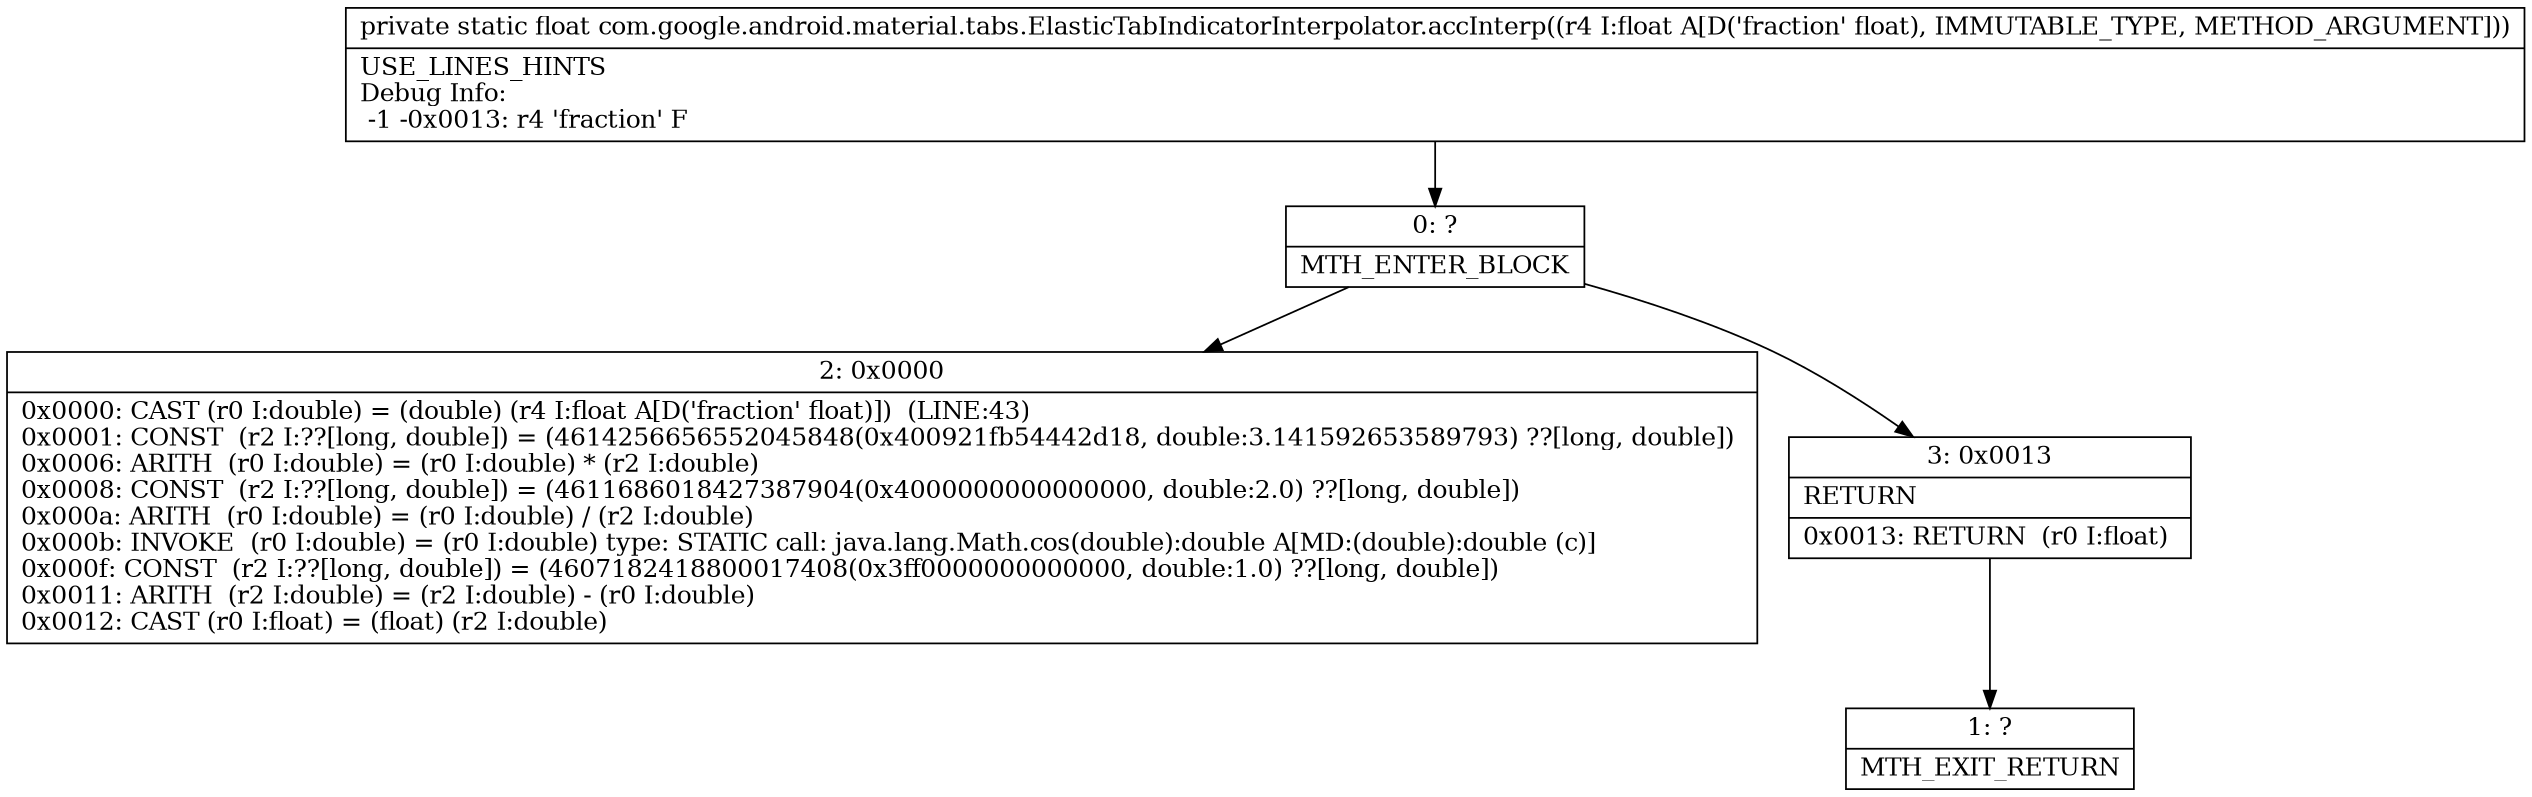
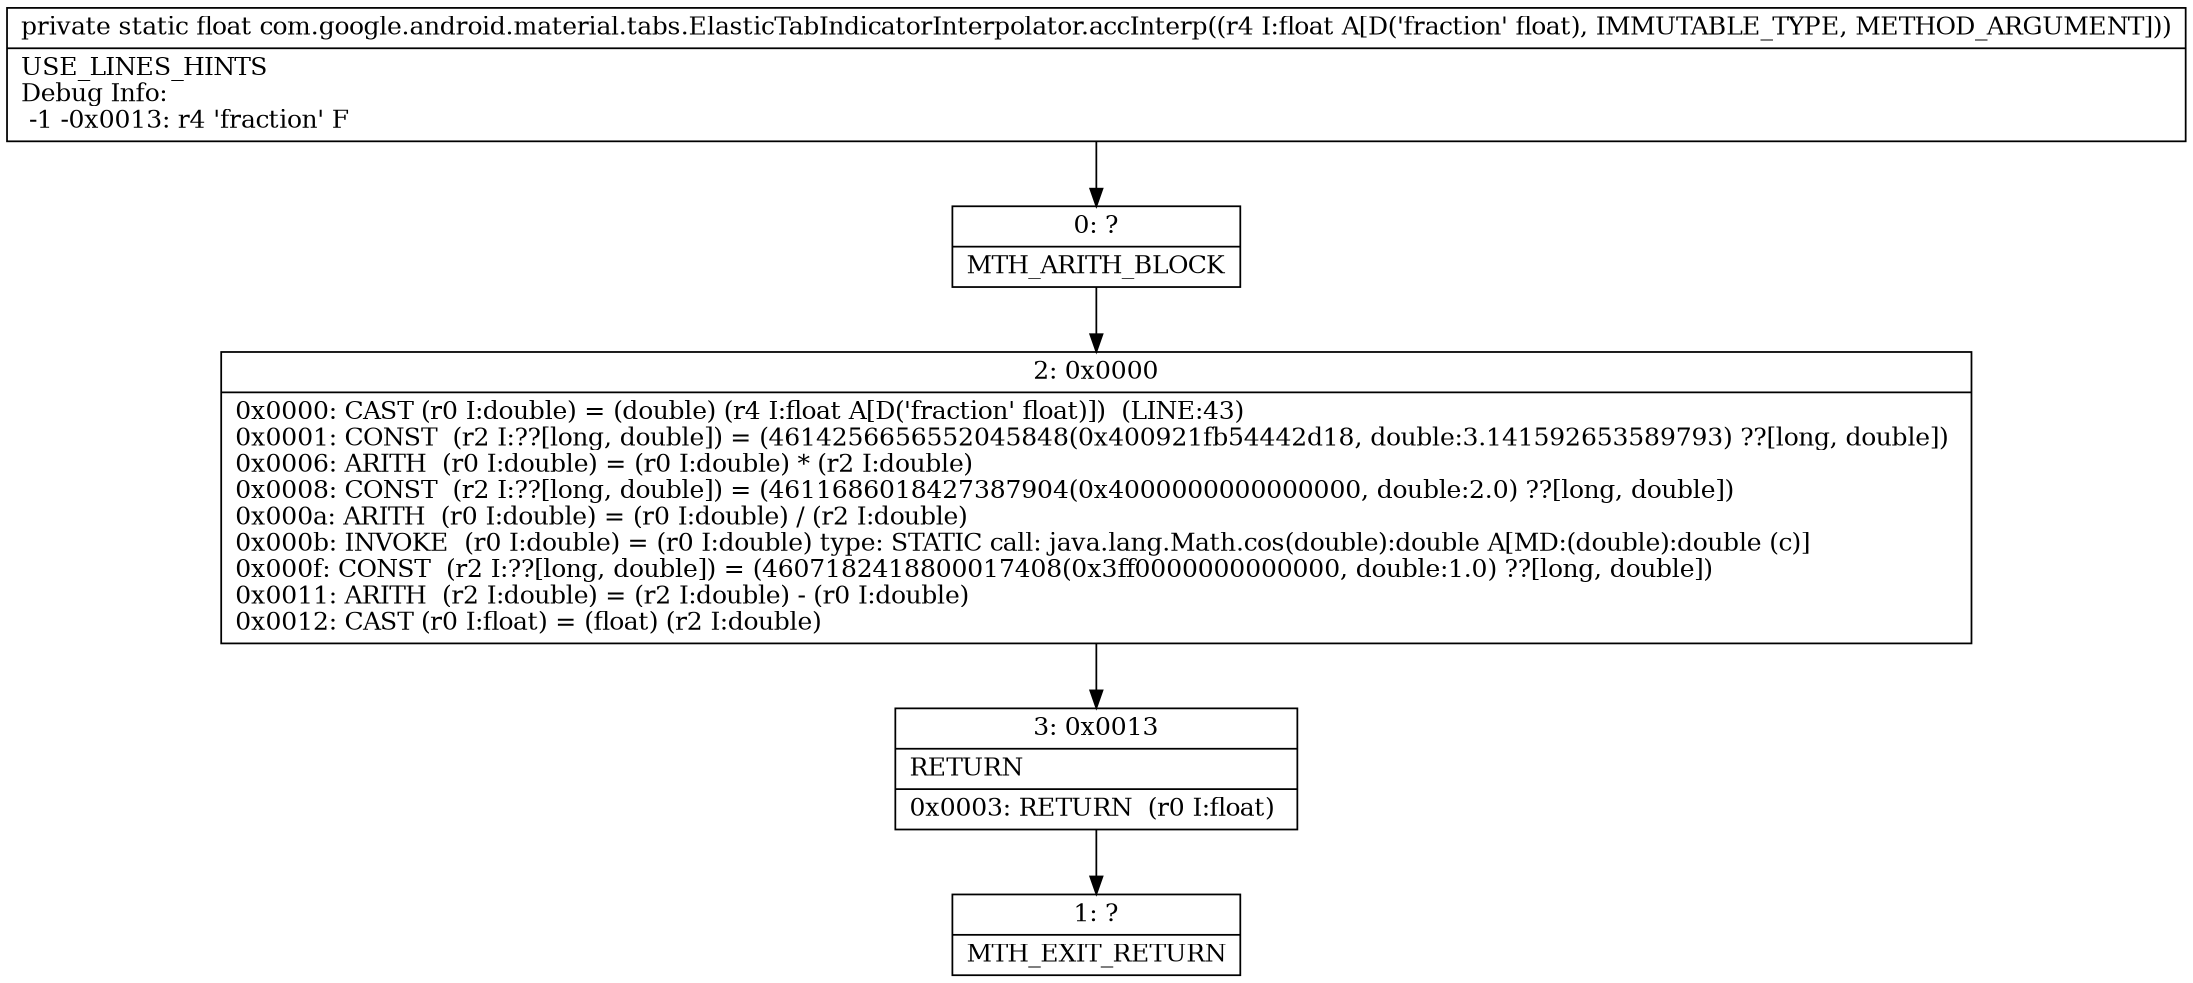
node "0: ?": text "MTH_ENTER_BLOCK" -> "MTH_ARITH_BLOCK"
edge "0: ?" -> "3: 0x0013": now "2: 0x0000" -> "3: 0x0013"
node "3: 0x0013": text "0x0013: RETURN  (r0 I:float)" -> "0x0003: RETURN  (r0 I:float)"
